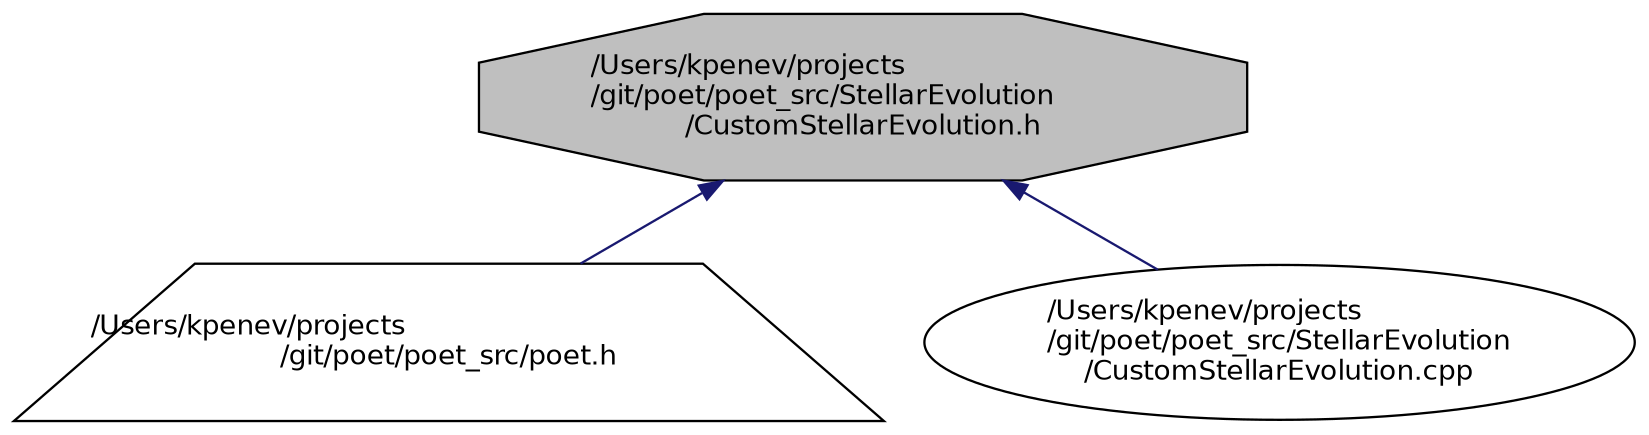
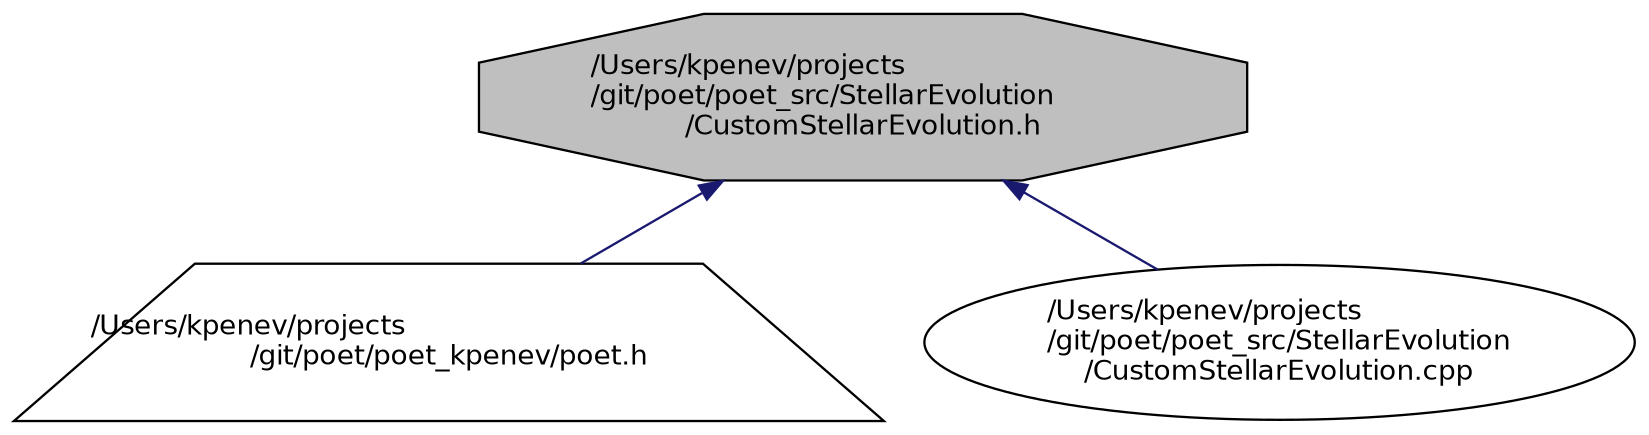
node "/Users/kpenev/projects /git/poet/poet_src/poet.h": label "/Users/kpenev/projects /git/poet/poet_src/poet.h" -> "/Users/kpenev/projects /git/poet/poet_kpenev/poet.h"
